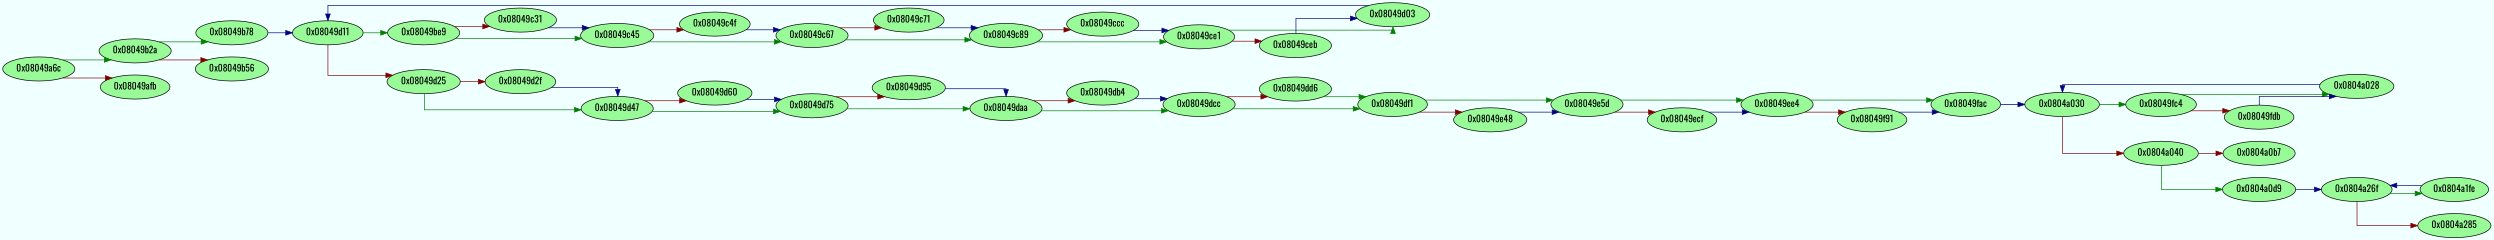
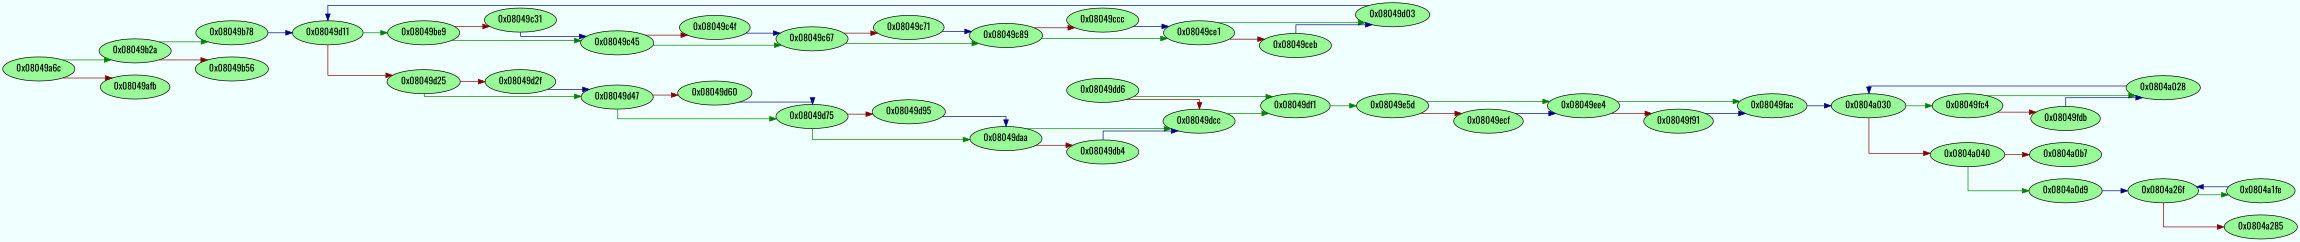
edge "0x08049dcc" -> "0x08049dd6": reversed
node "0x08049e48": removed
